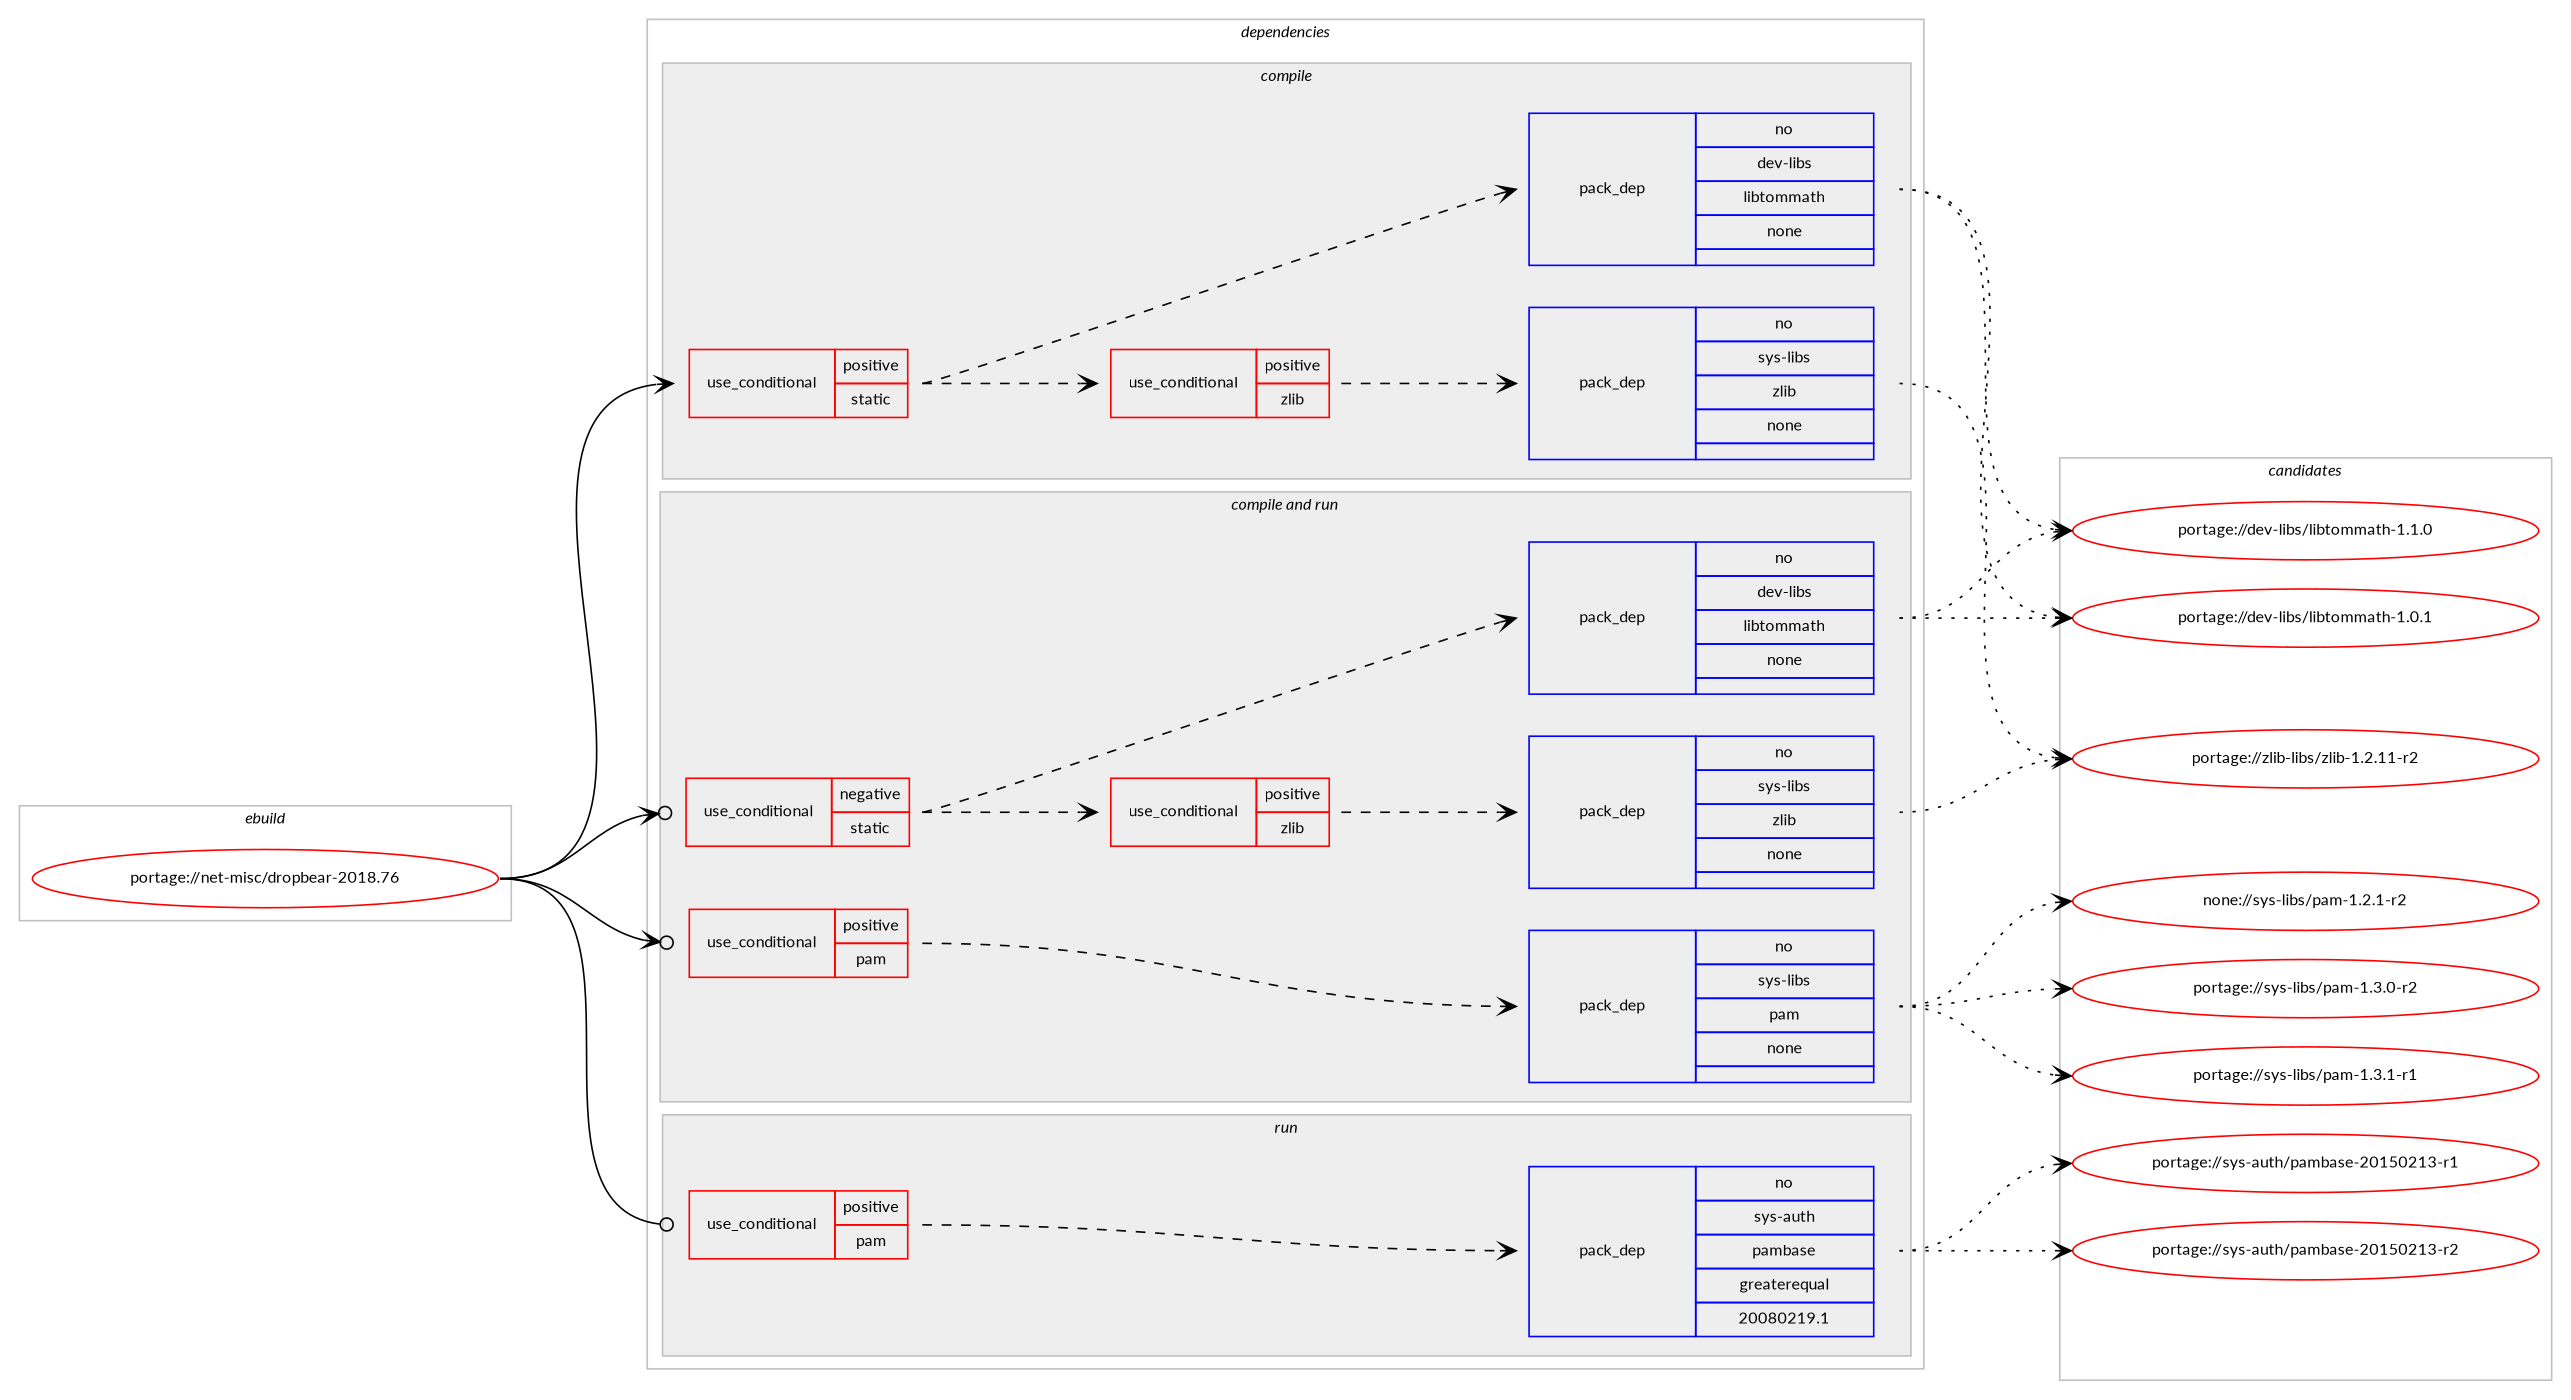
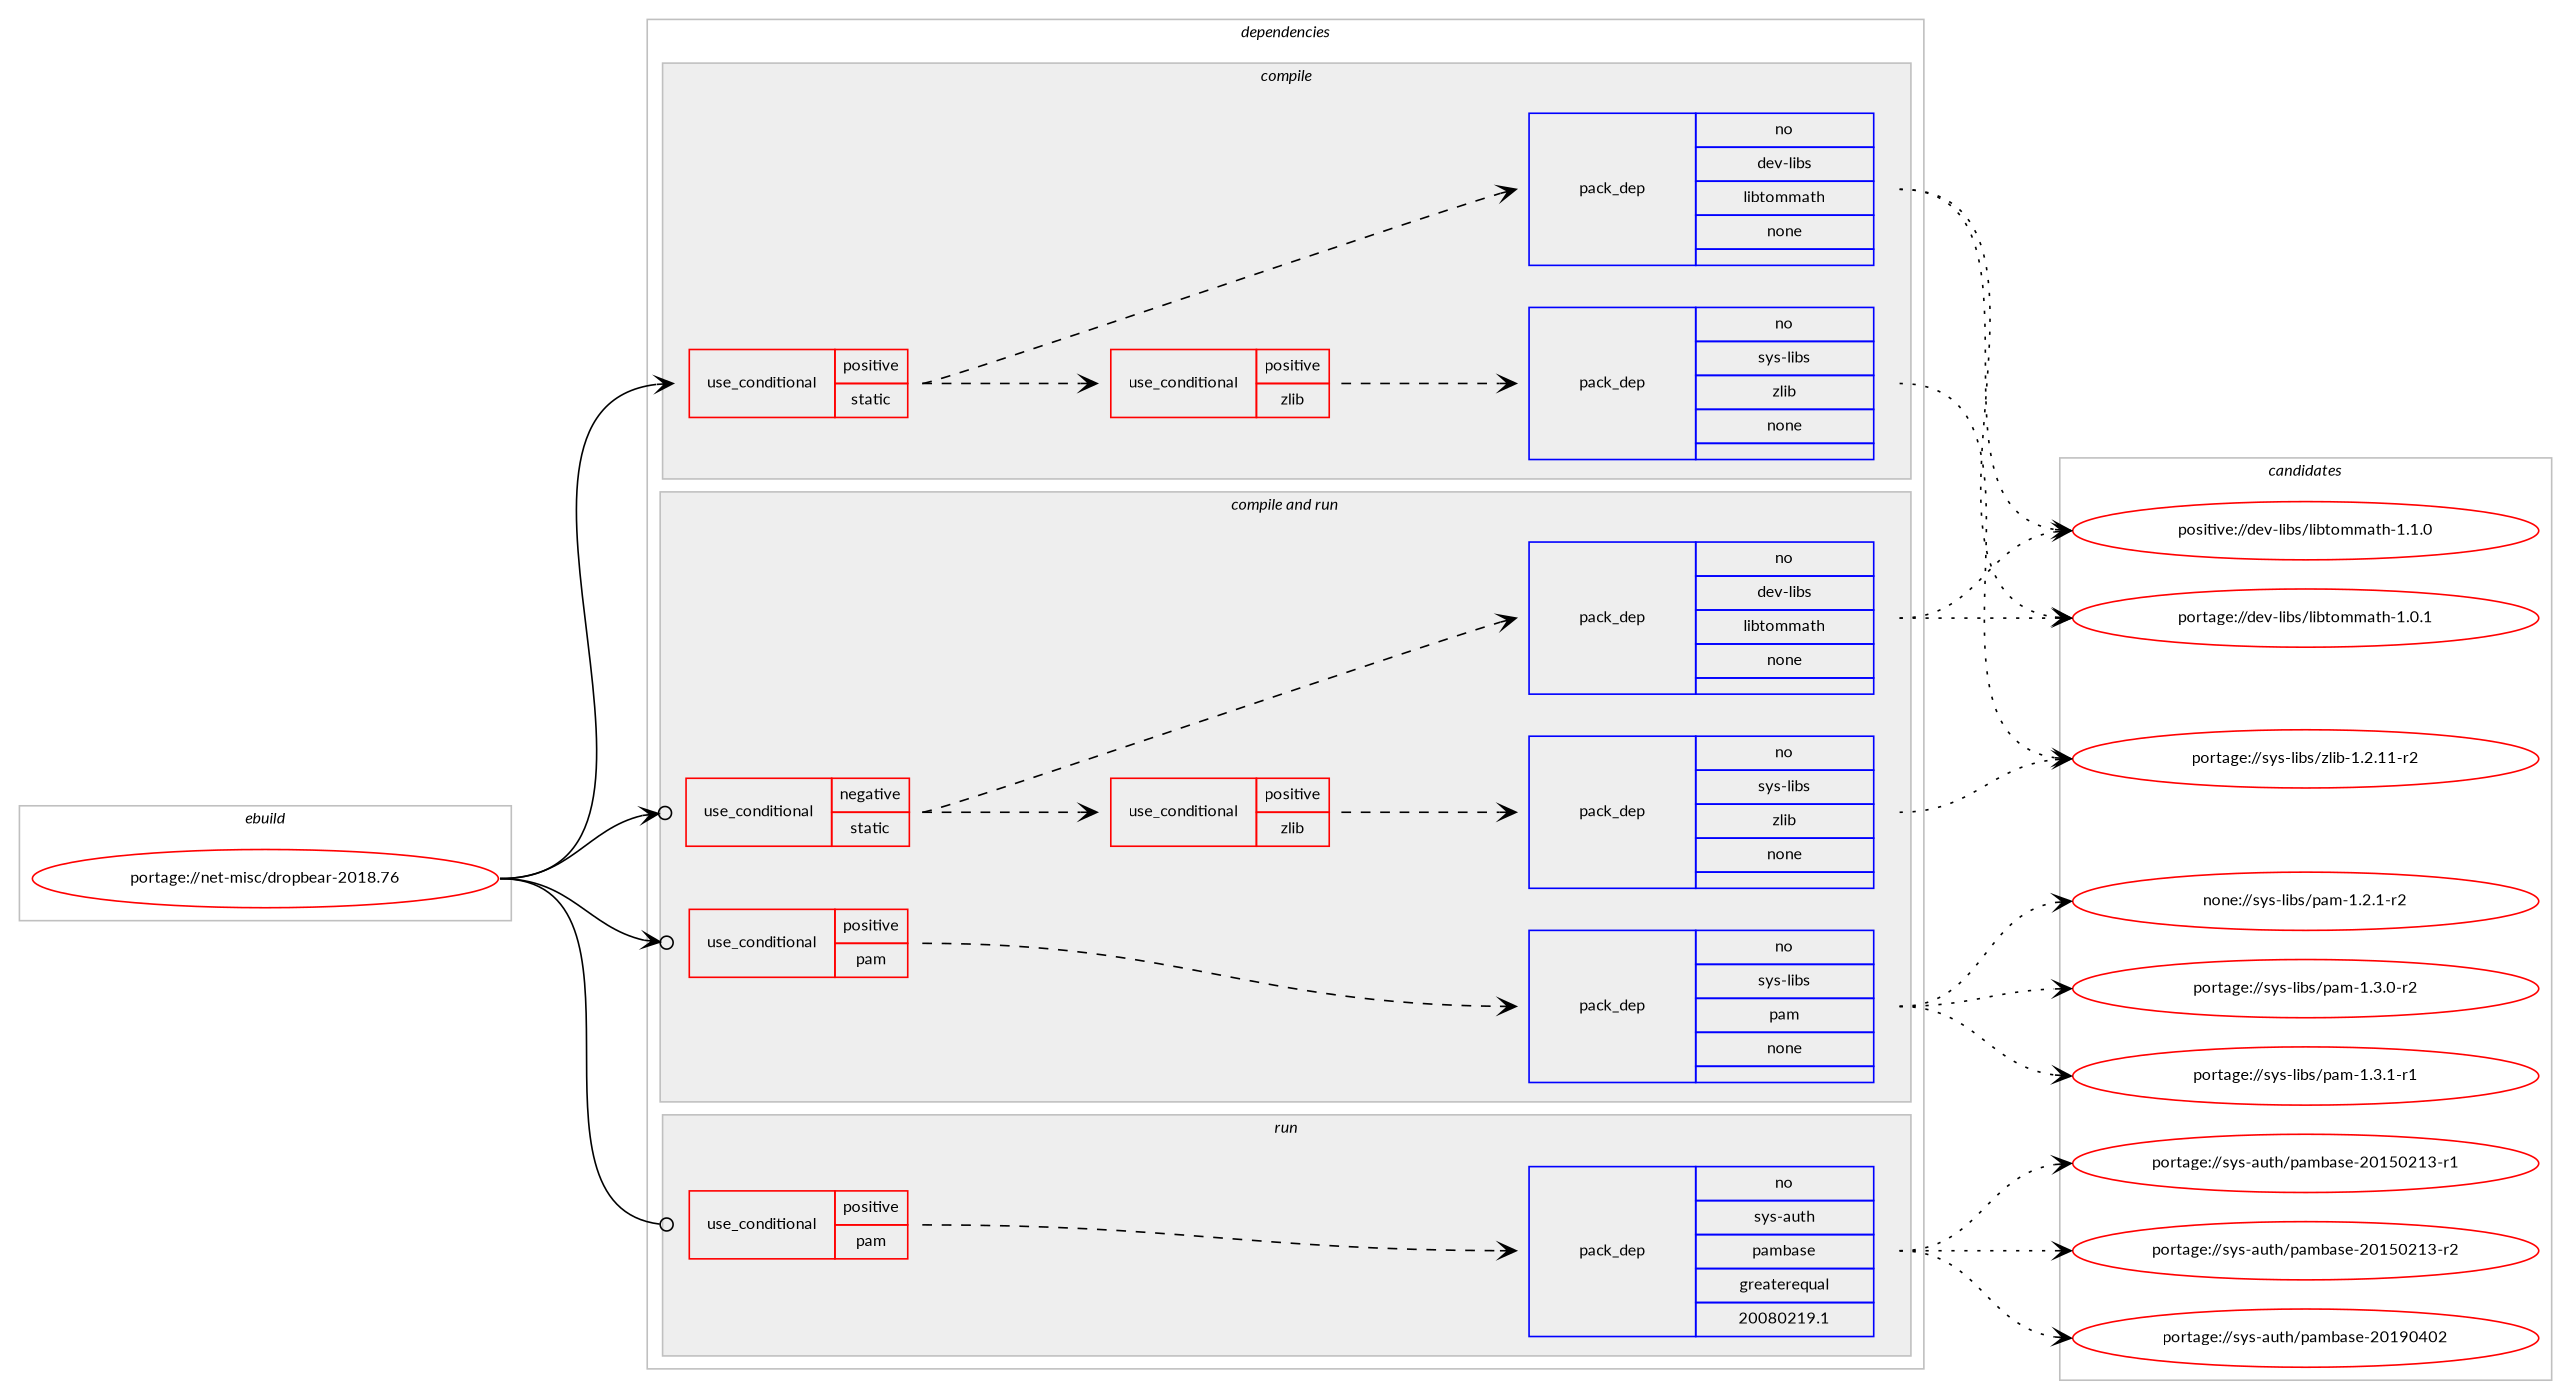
node "portage://dev-libs/libtommath-1.1.0": label "portage://dev-libs/libtommath-1.1.0" -> "positive://dev-libs/libtommath-1.1.0"
node "portage://zlib-libs/zlib-1.2.11-r2": label "portage://zlib-libs/zlib-1.2.11-r2" -> "portage://sys-libs/zlib-1.2.11-r2"
node "portage://sys-auth/pambase-20190402": added
